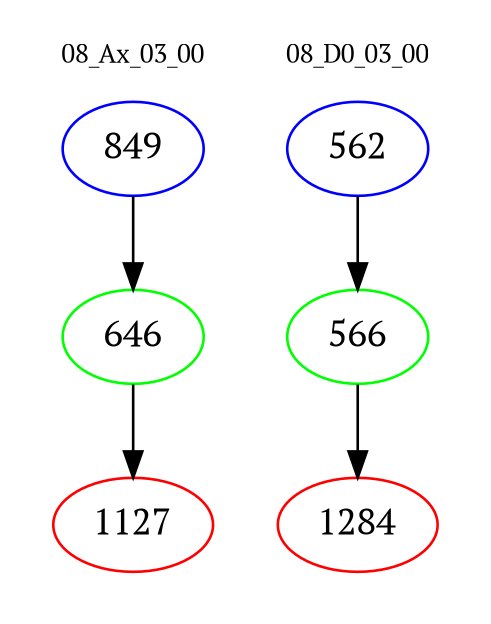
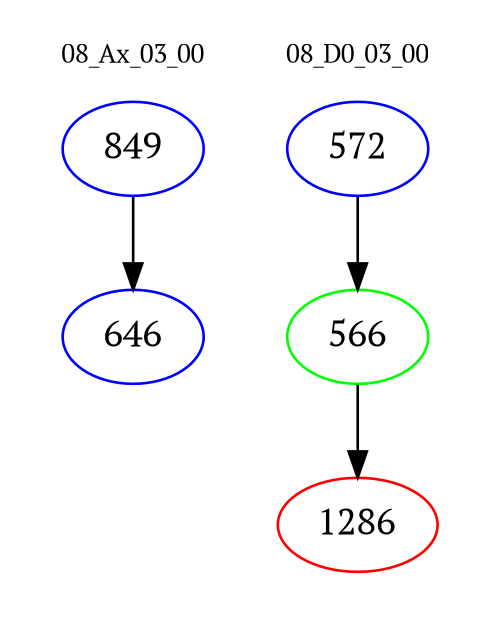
node "562": label "562" -> "572"
node "646": color green -> blue
node "1127": removed
node "1284": label "1284" -> "1286"
